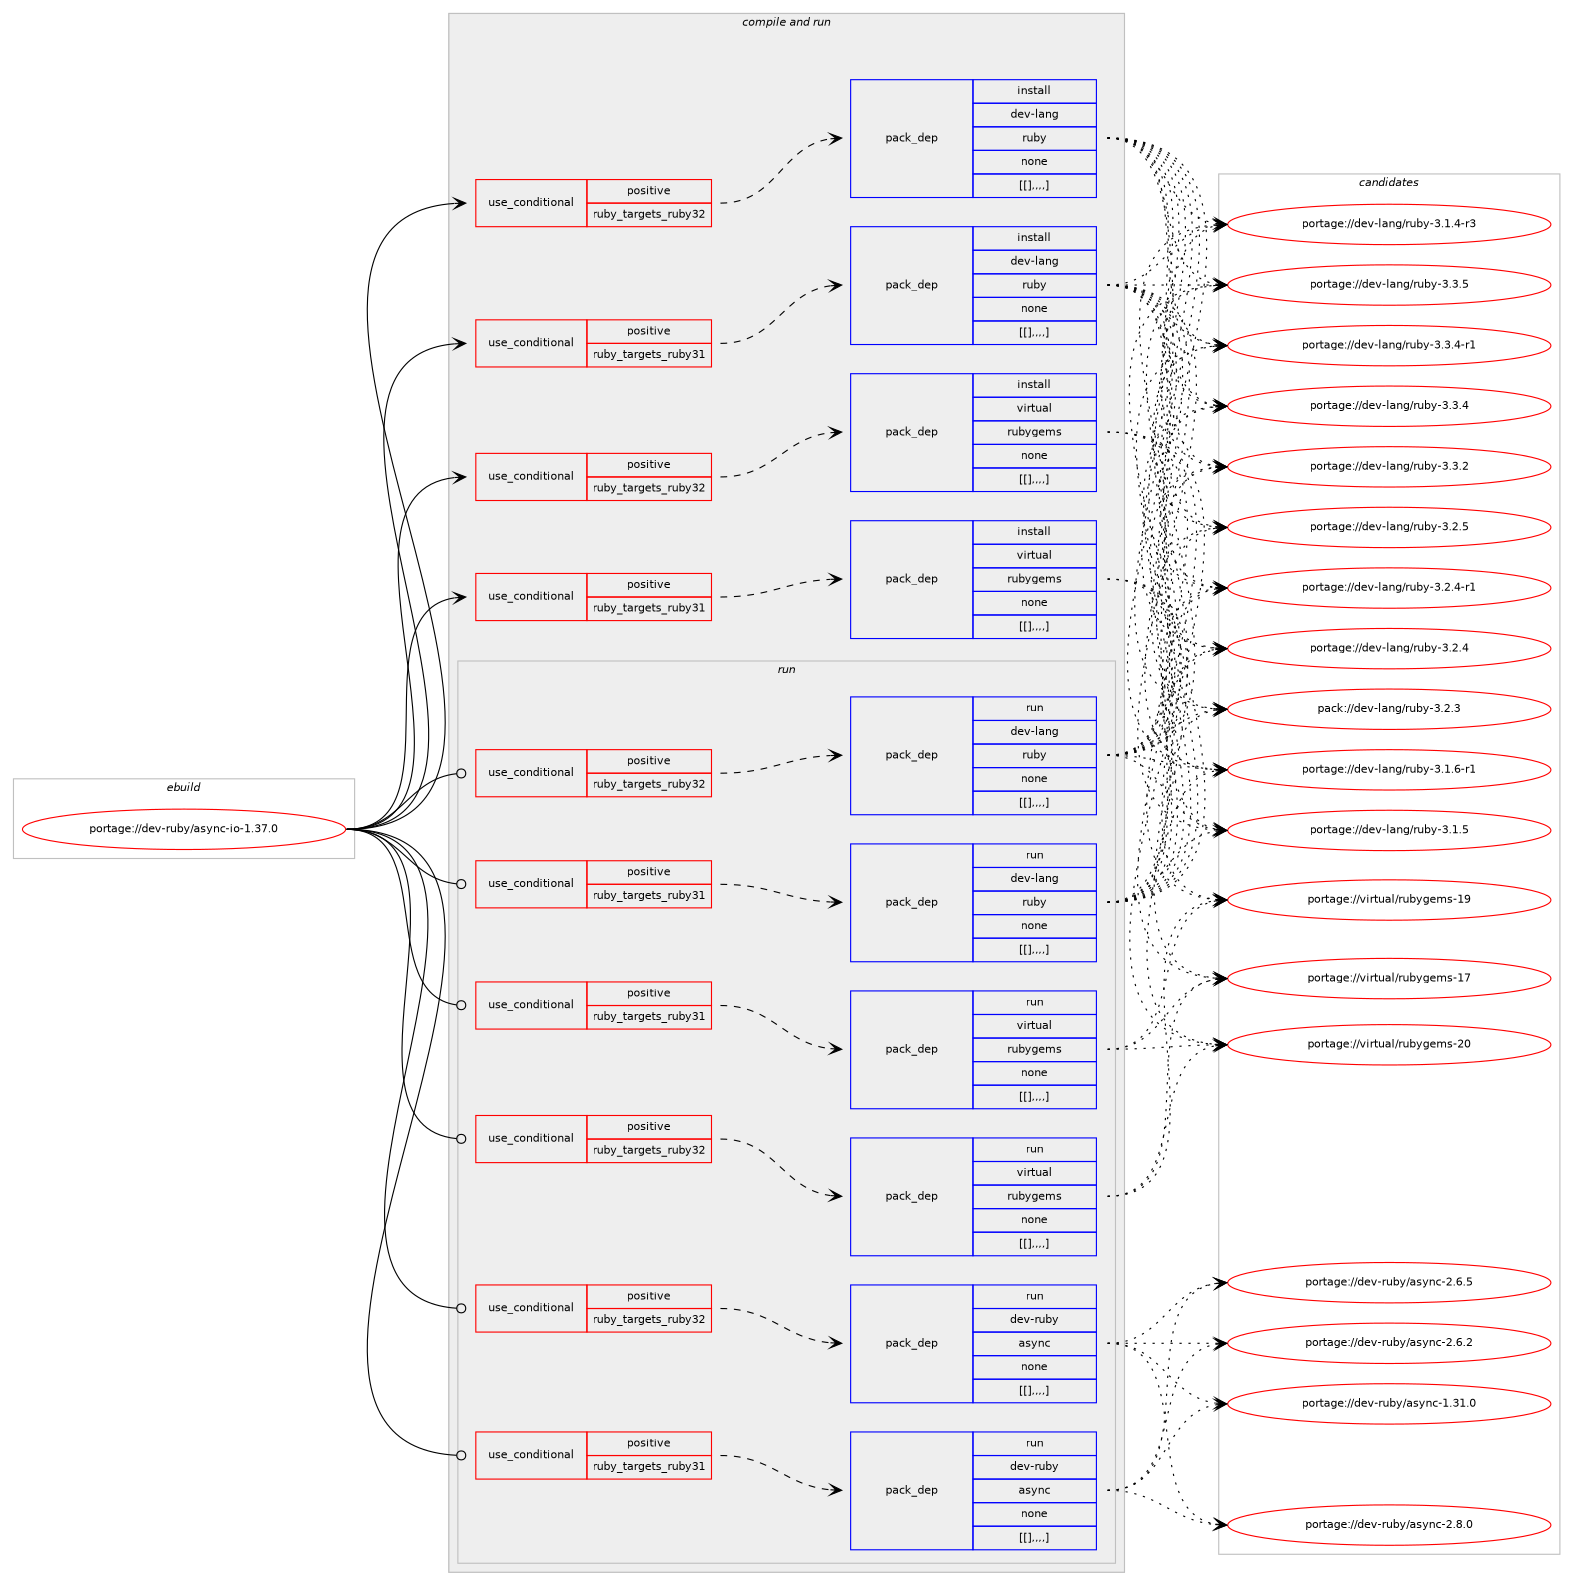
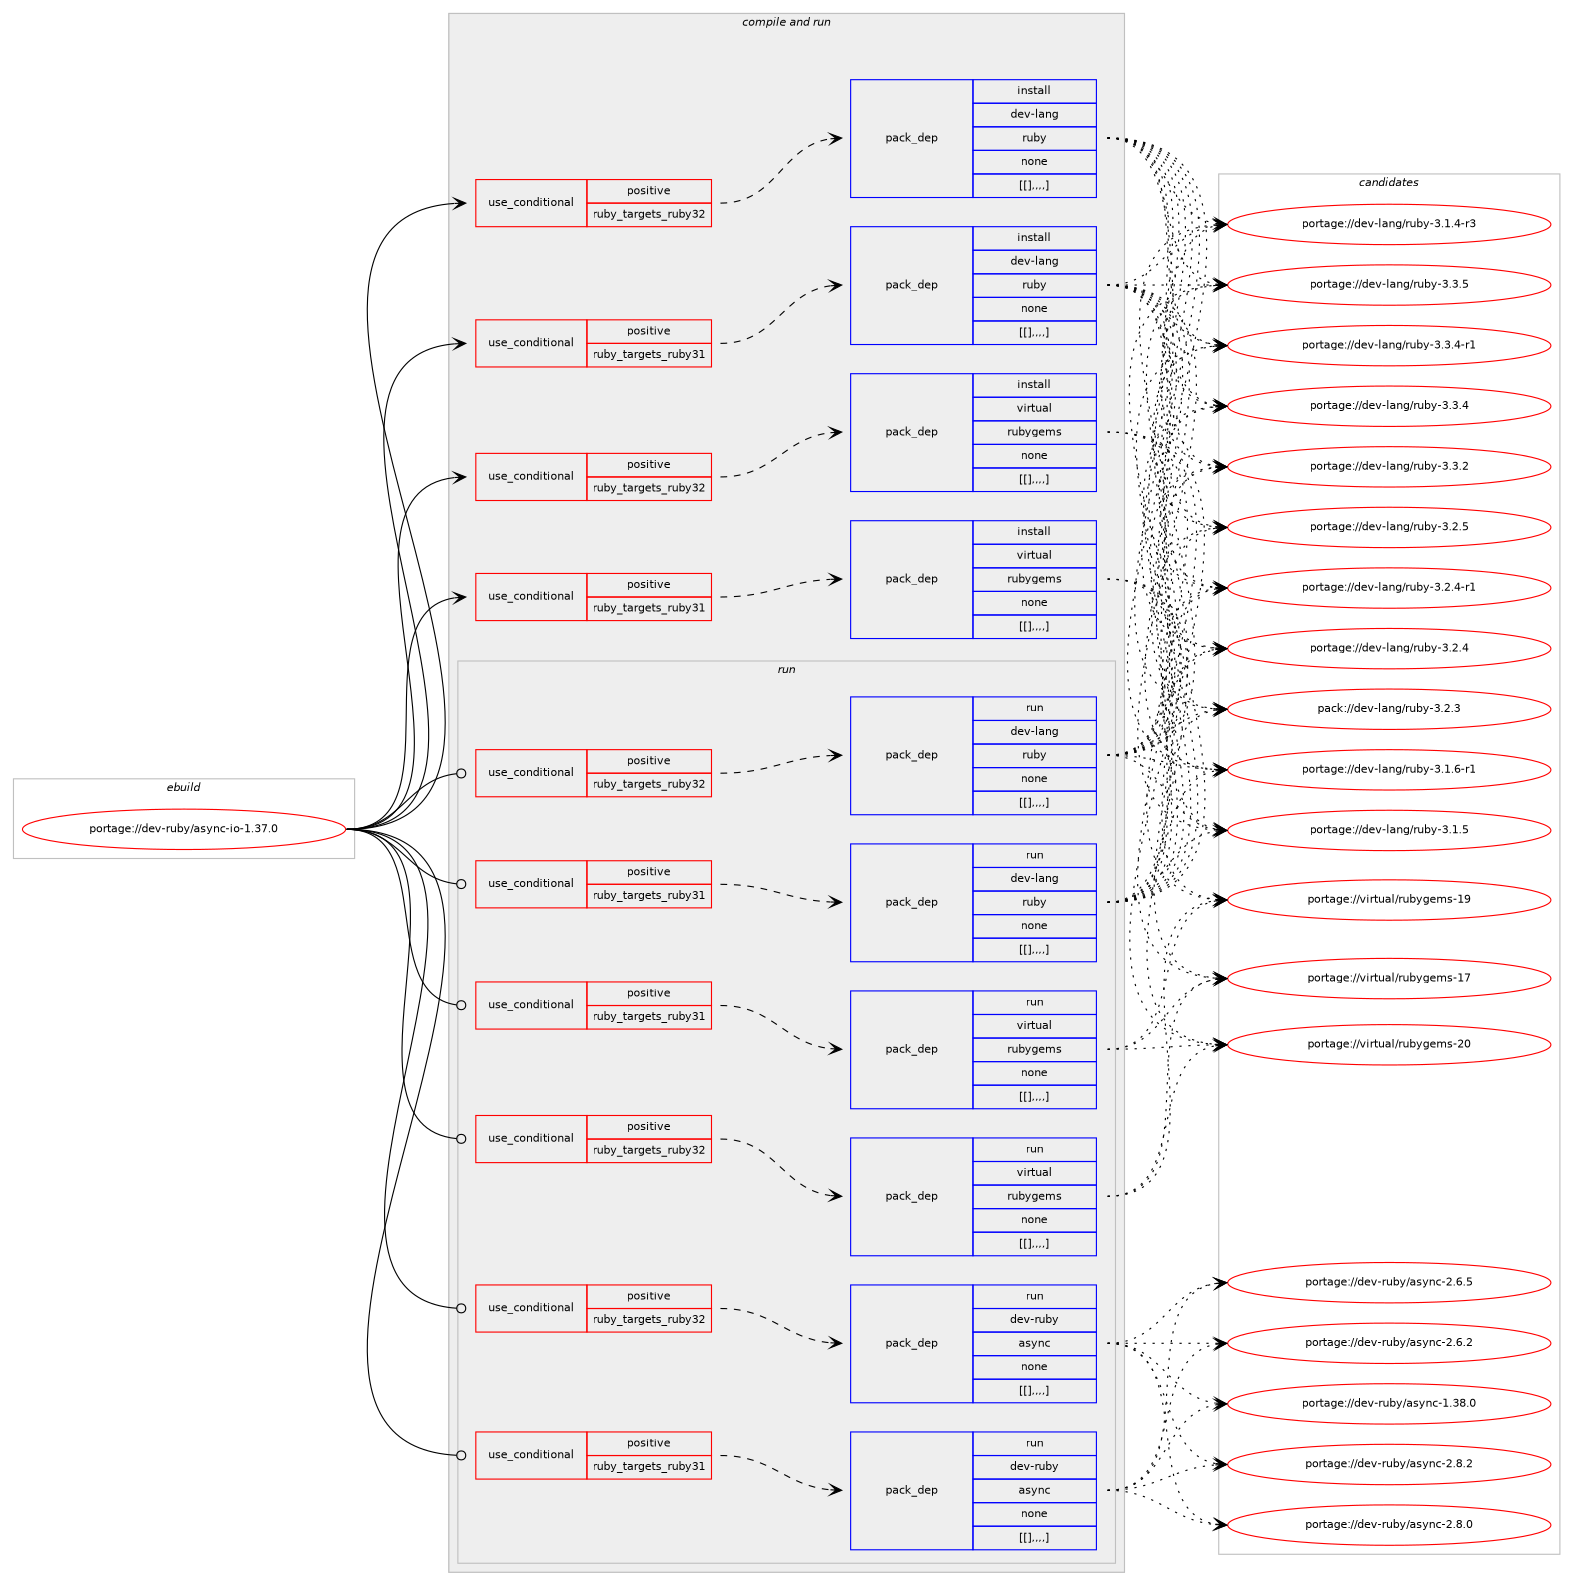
node "portage://dev-ruby/async-1.31.0": label "portage://dev-ruby/async-1.31.0" -> "portage://dev-ruby/async-1.38.0"
node "portage://dev-ruby/async-2.8.2": added
